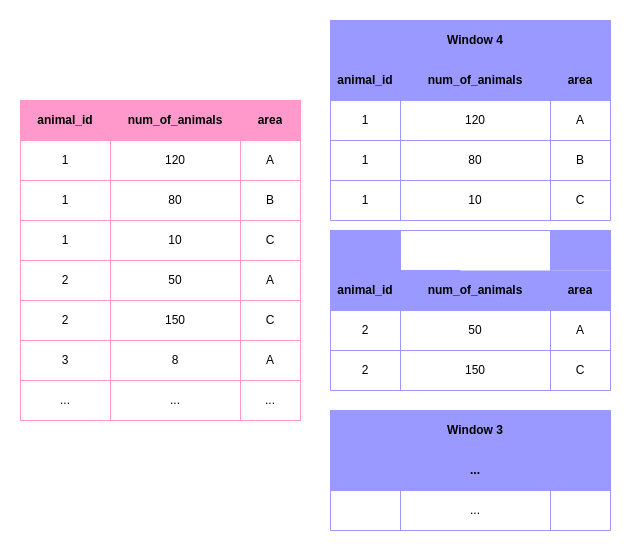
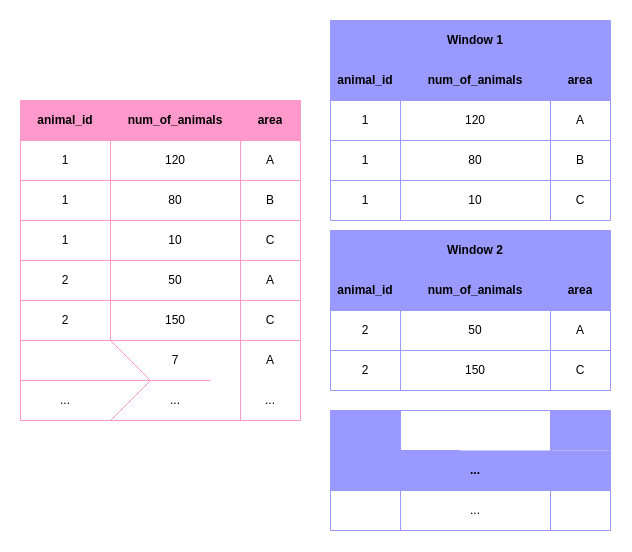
node "Window 4": label "Window 4" -> "Window 1"
node "Window 2": added
node "3": removed
node "8": label "8" -> "7"
node "Window 3": removed
